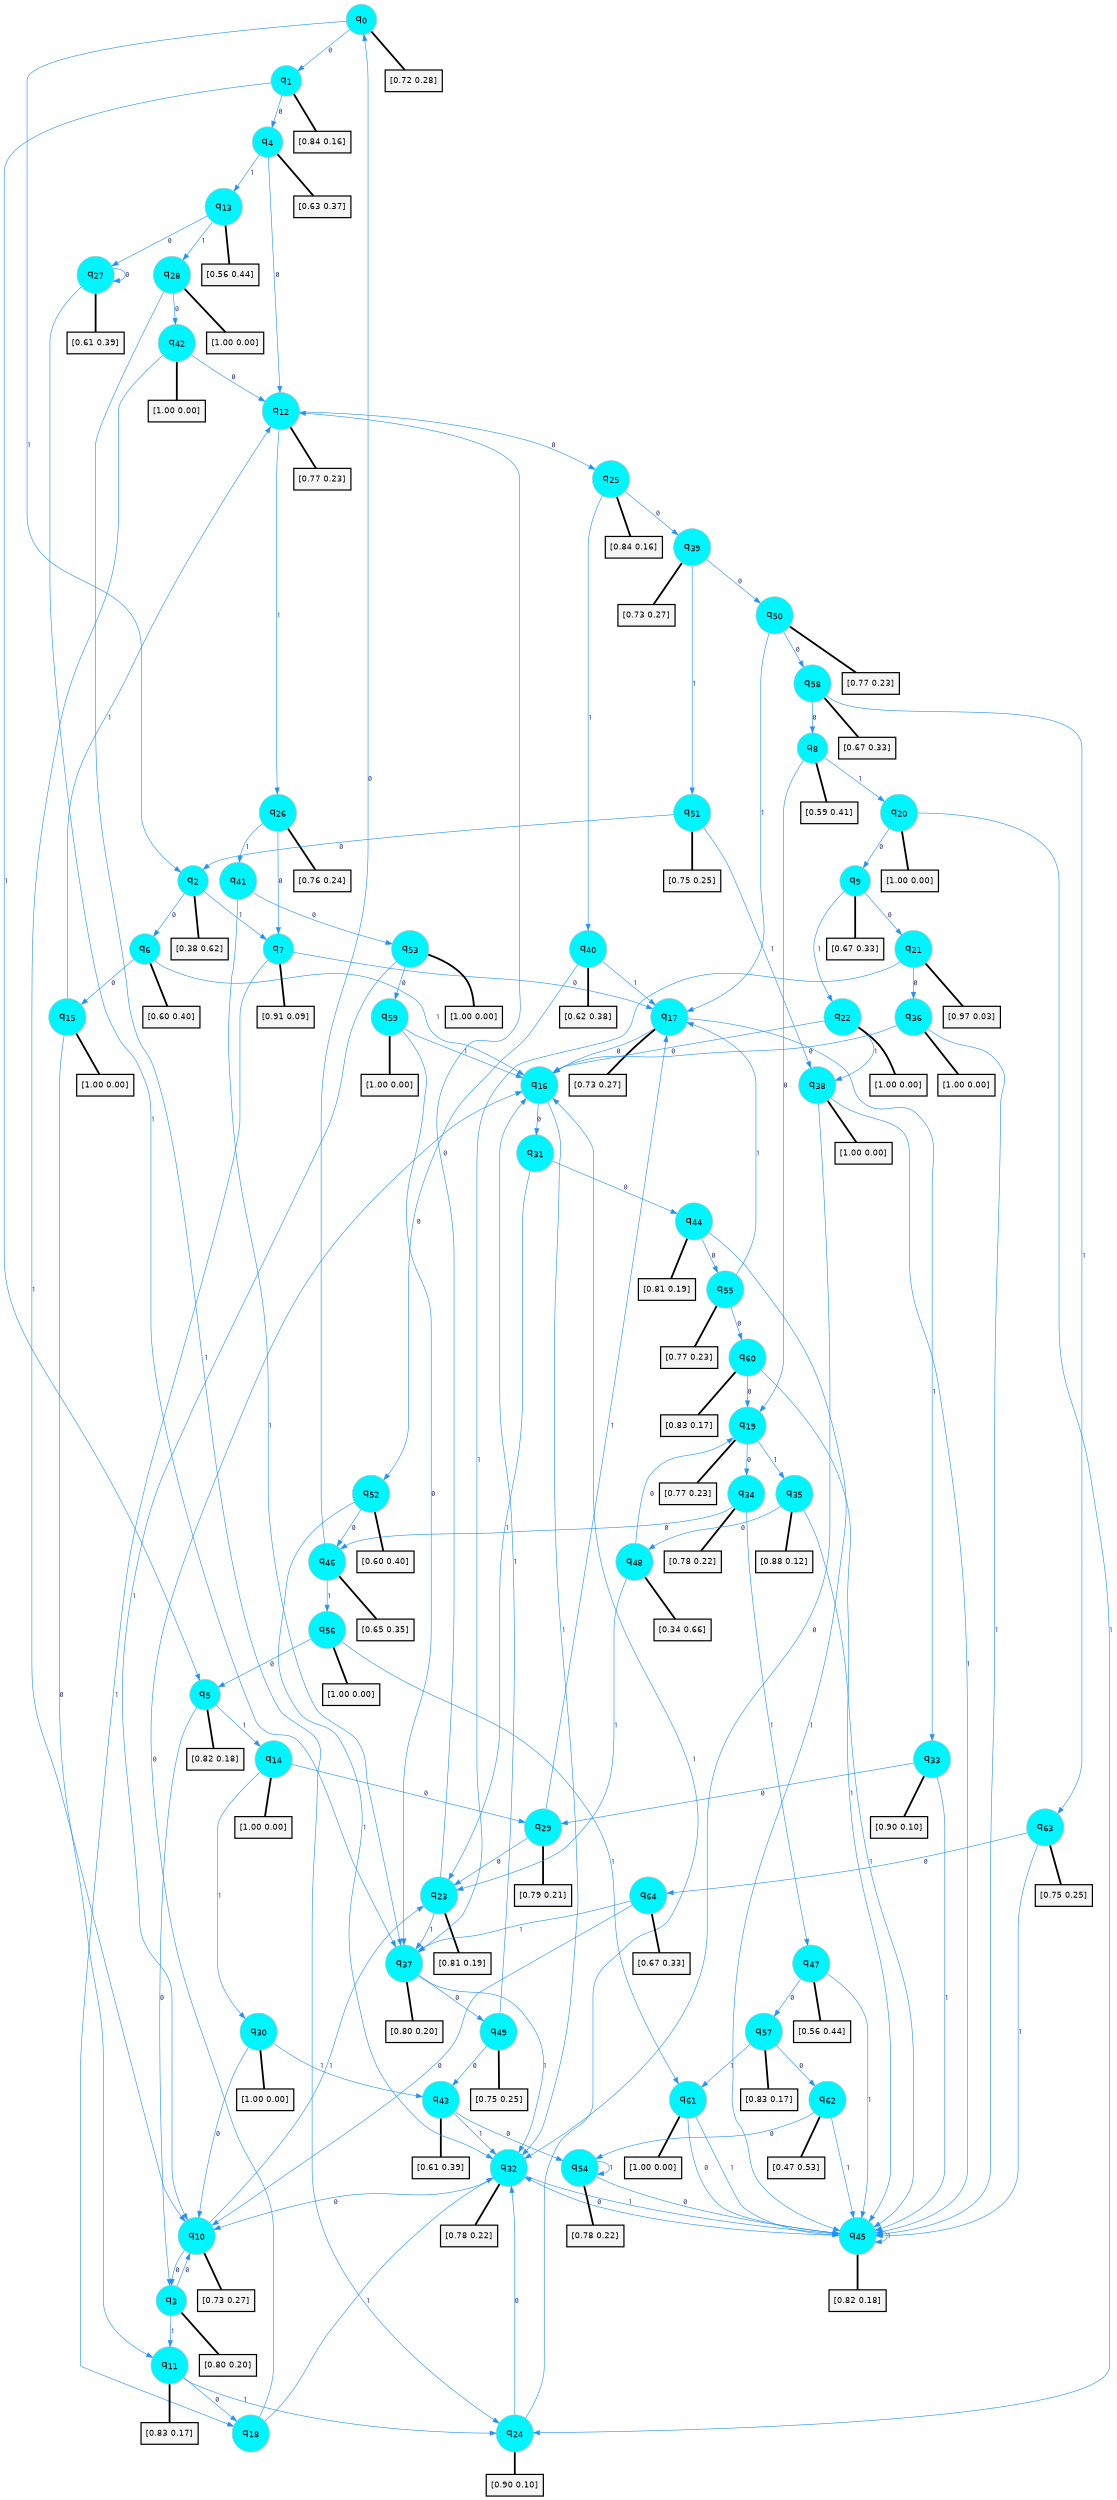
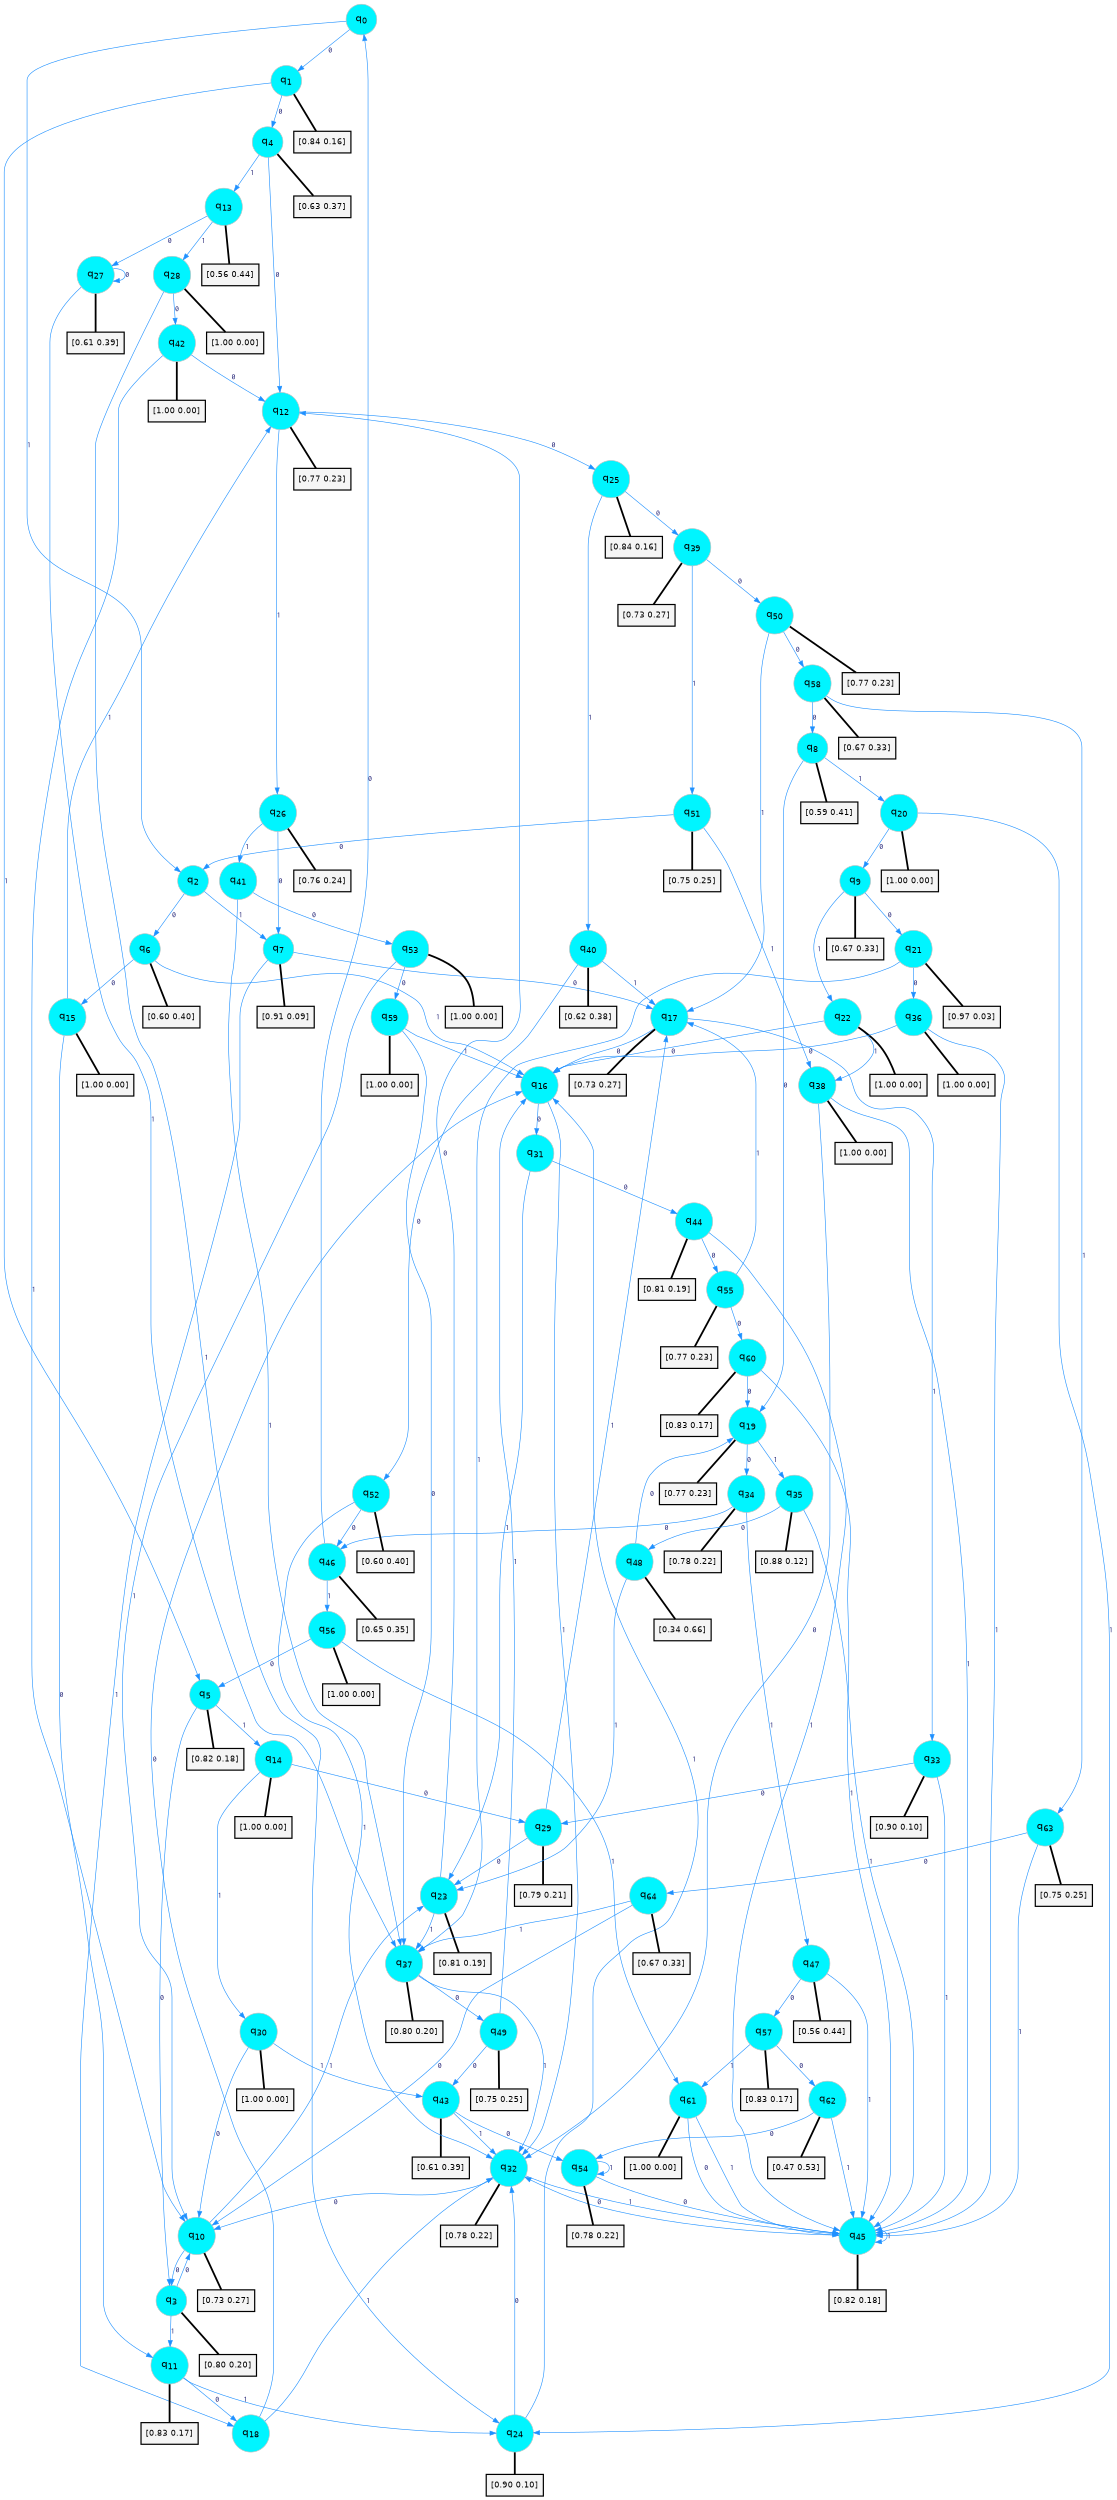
node "[0.72 0.28]": removed
node "[0.38 0.62]": removed
